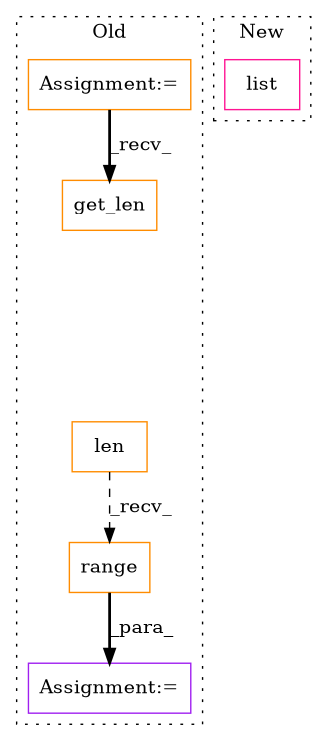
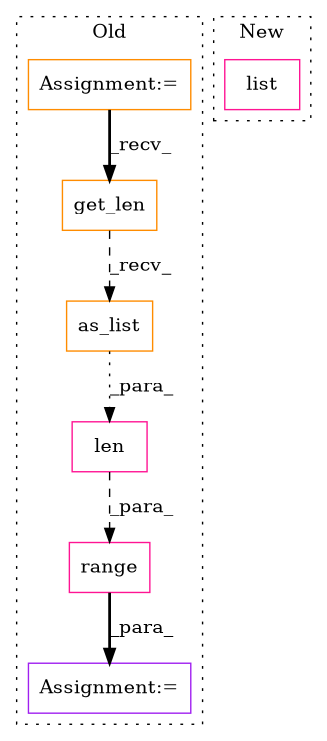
node "as_list": added
node "len": color darkorange -> deeppink
edge "len" -> "range": label "_recv_" -> "_para_"
node "range": color darkorange -> deeppink
